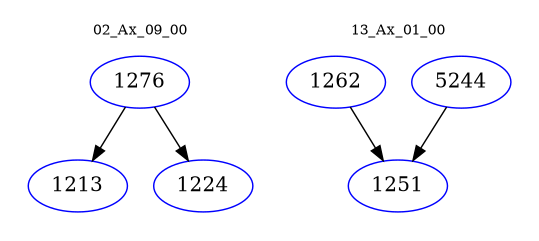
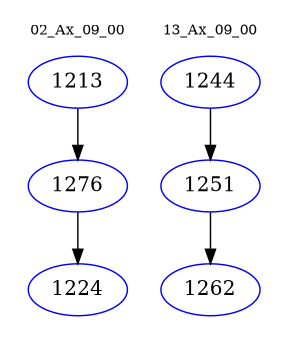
cluster "13_Ax_01_00": label "13_Ax_01_00" -> "13_Ax_09_00"
node "5244": label "5244" -> "1244"
edge "1276" -> "1213": reversed
edge "1262" -> "1251": reversed
